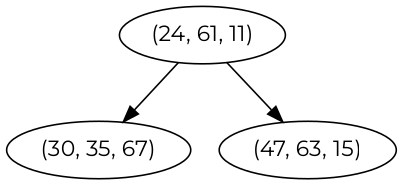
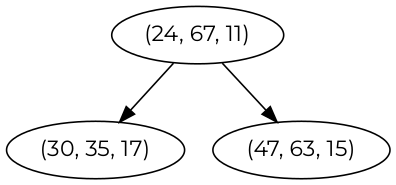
node "(24, 61, 11)": label "(24, 61, 11)" -> "(24, 67, 11)"
node "(30, 35, 67)": label "(30, 35, 67)" -> "(30, 35, 17)"
